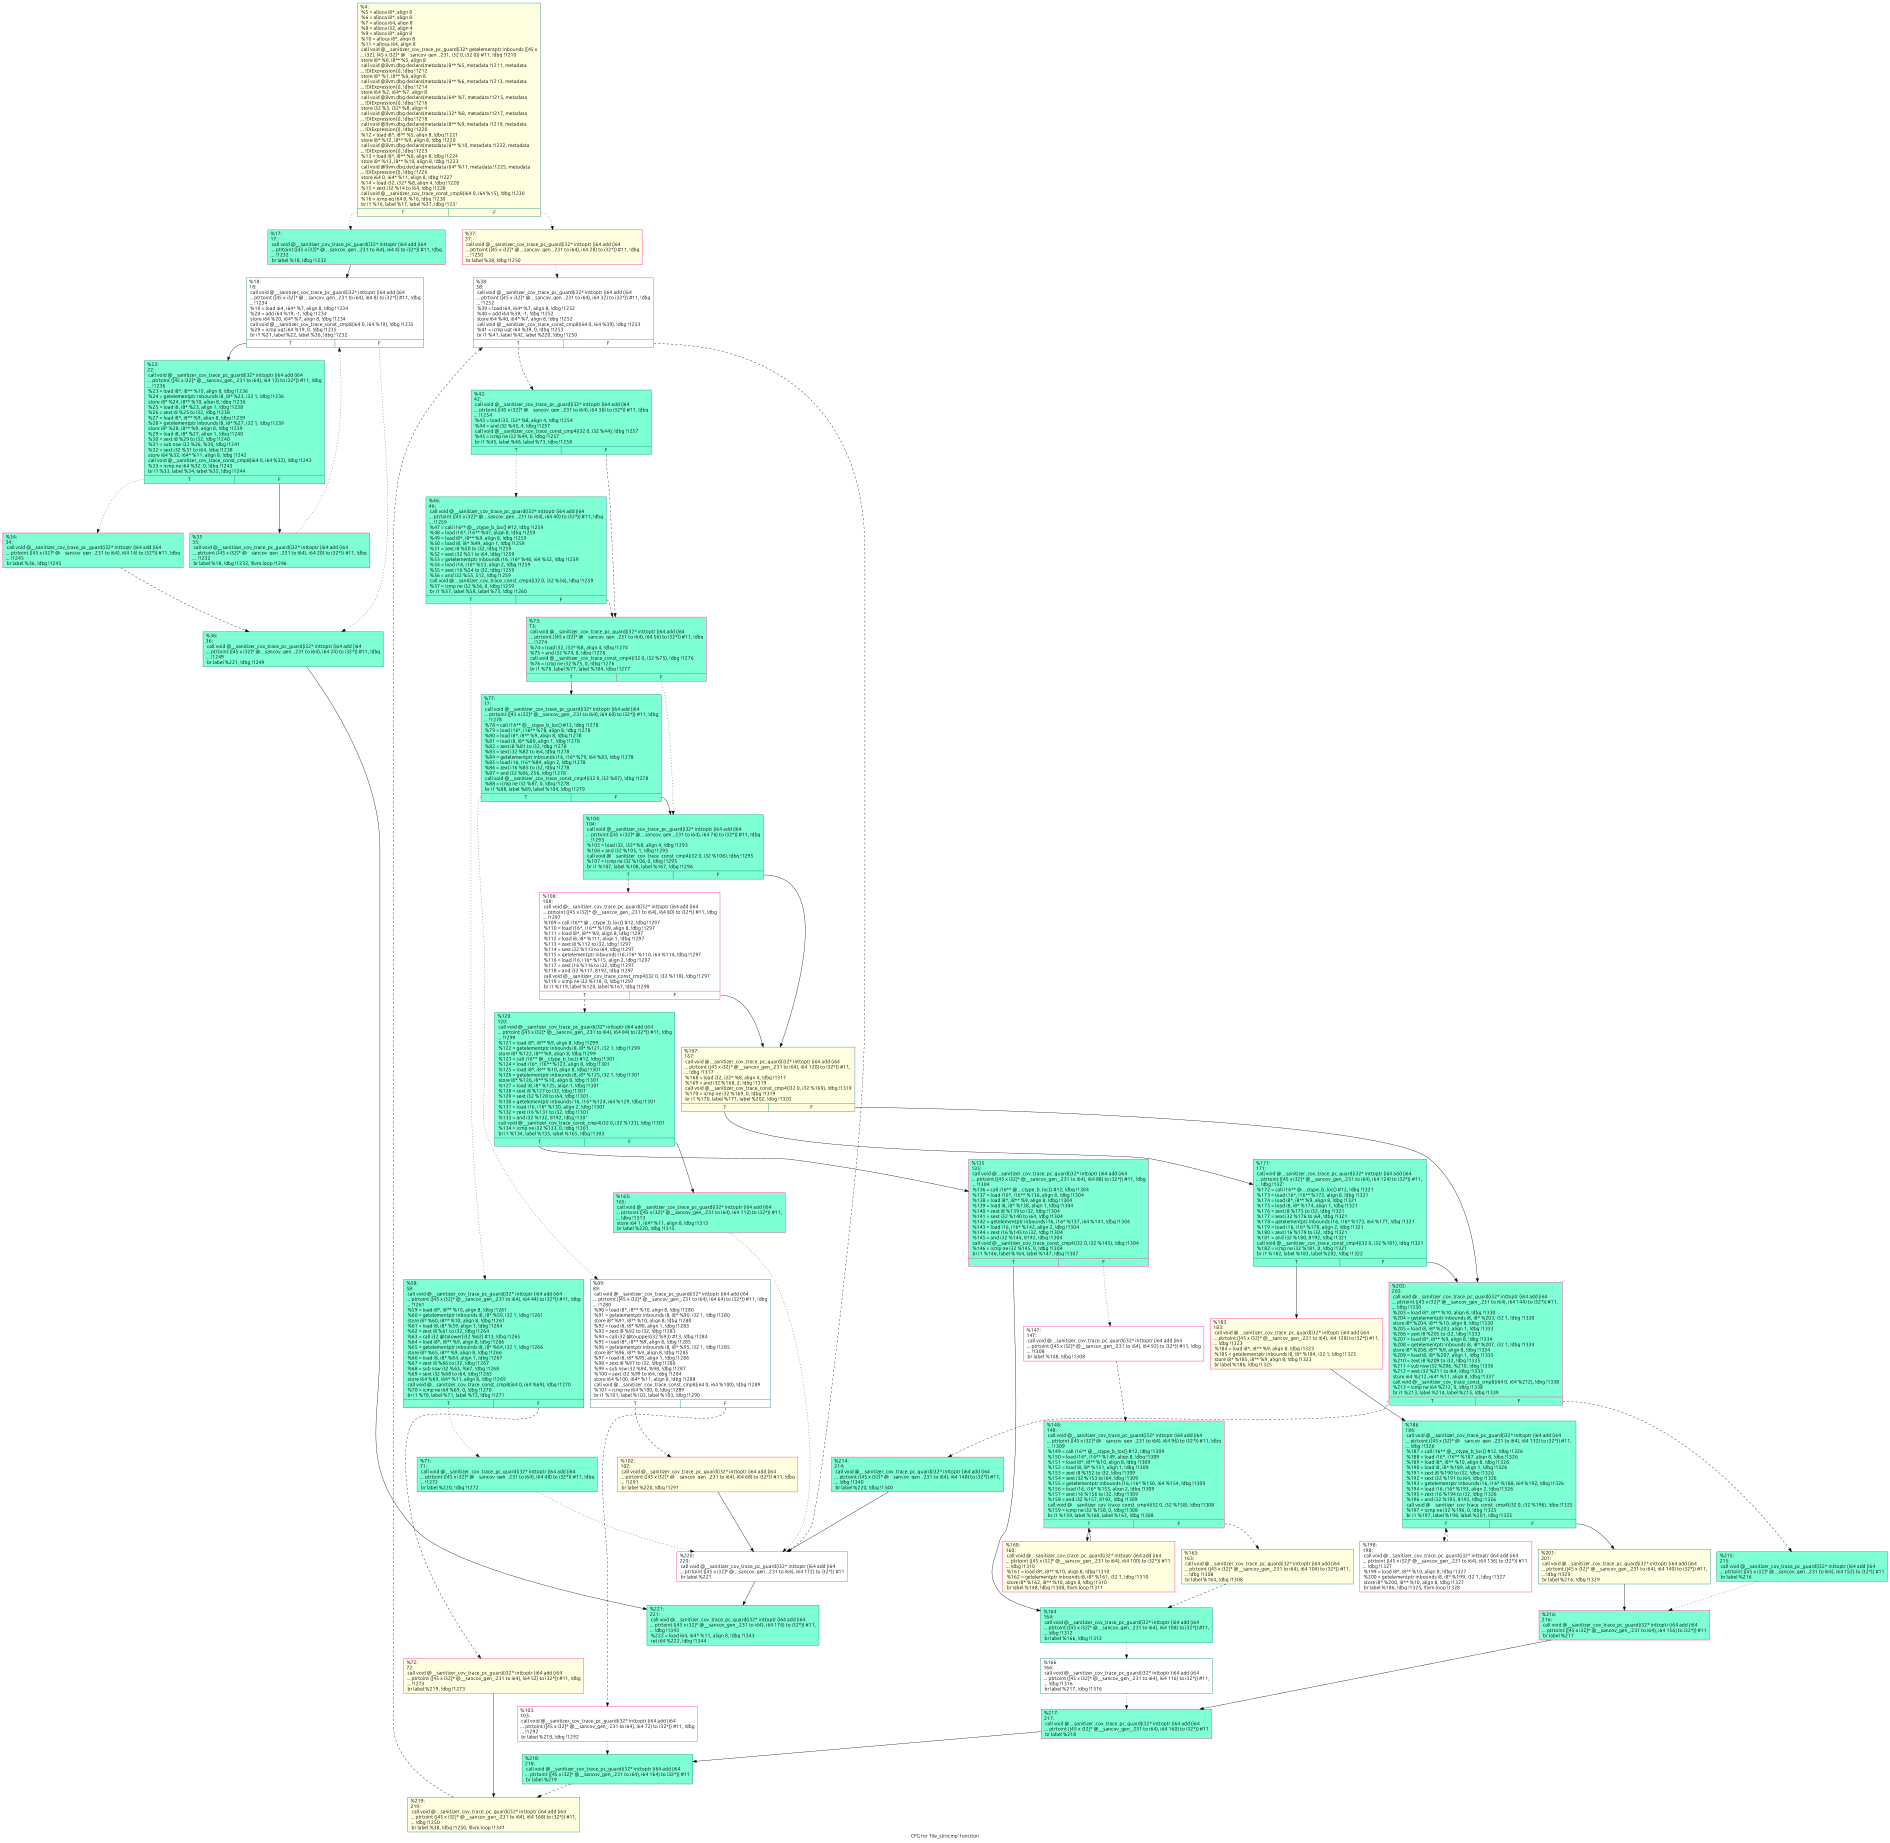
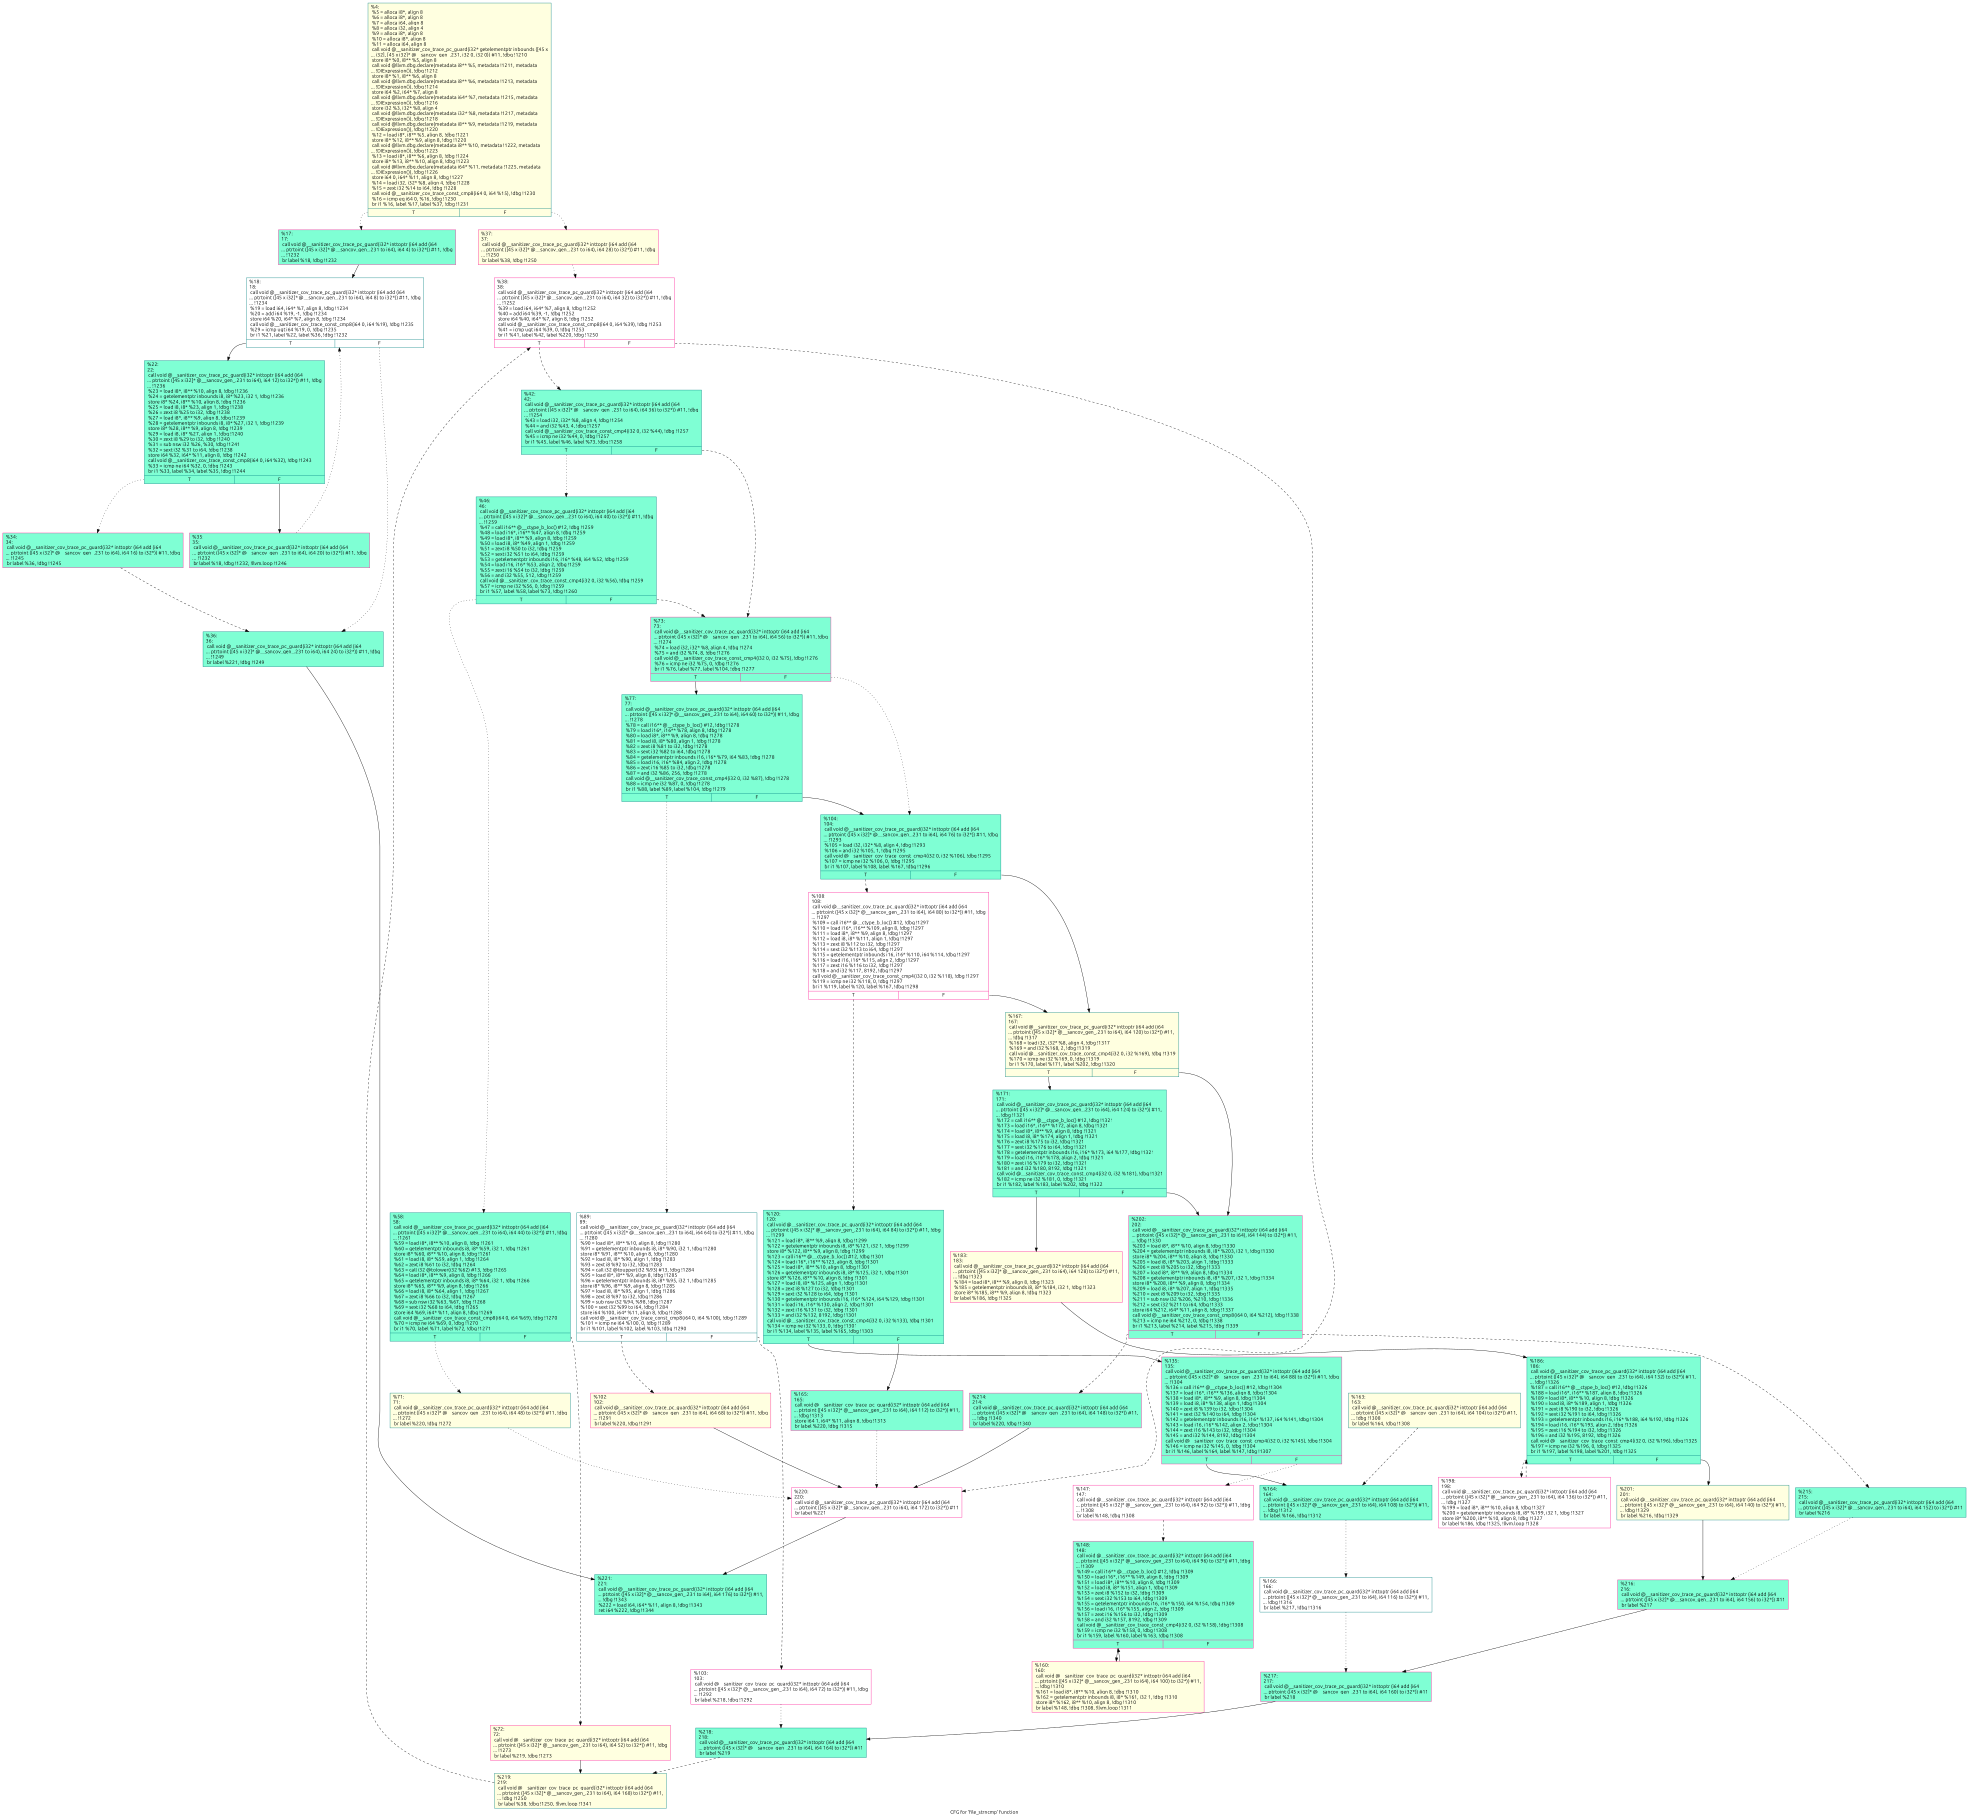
node "%71:": fillcolor aquamarine -> lightyellow
edge "%148:" -> "%163:": removed
